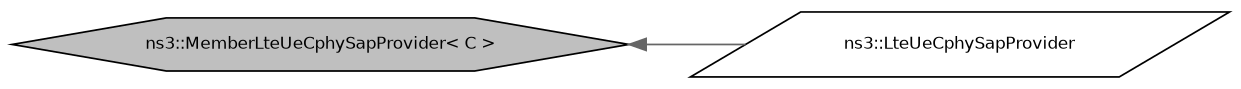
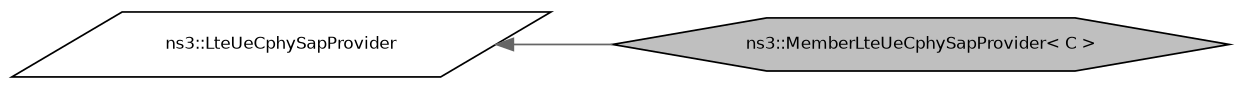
edge "ns3::LteUeCphySapProvider" -> "ns3::MemberLteUeCphySapProvider< C >": reversed
